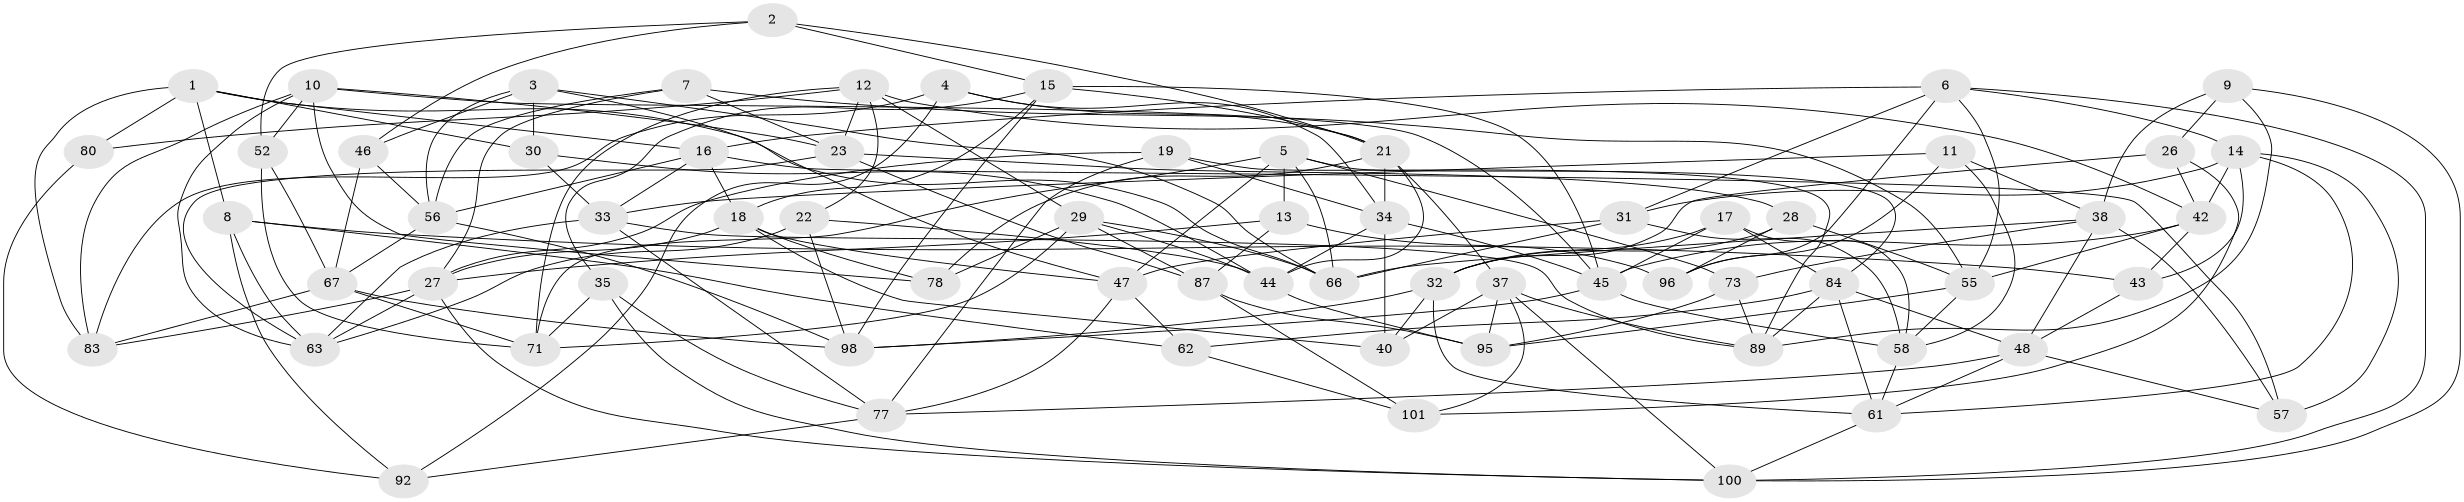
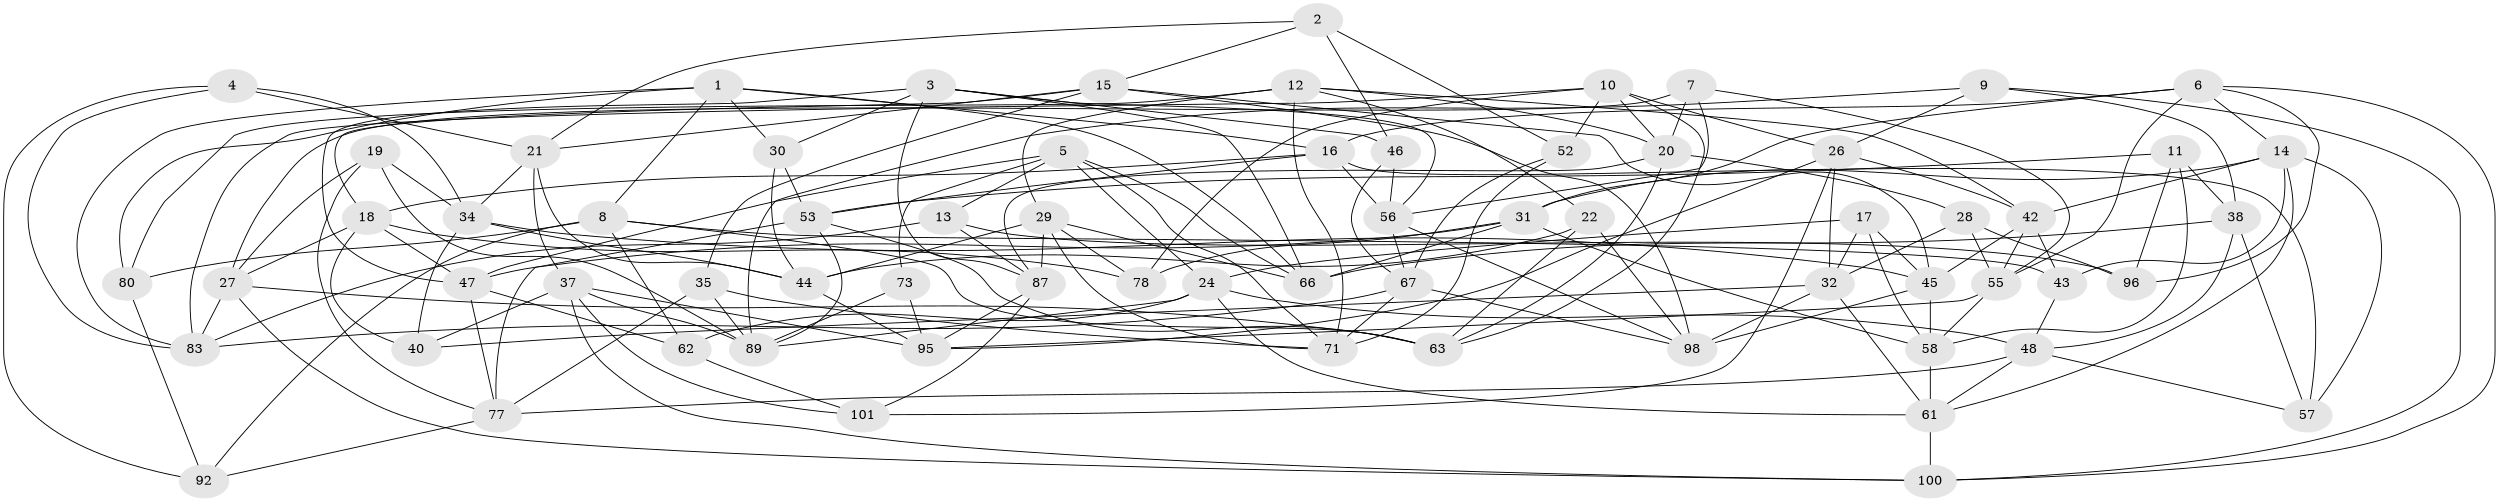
edge "10" -- "45": now "10" -- "26"
node "23": label "23" -> "20"
edge "21" -- "78": now "31" -- "78"
node "33": label "33" -> "53"
edge "3" -- "87": added
edge "8" -- "80": added
edge "38" -- "73": removed
edge "13" -- "27": now "13" -- "83"
node "84": label "84" -> "24"
edge "26" -- "95": added
edge "35" -- "100": now "35" -- "89"
